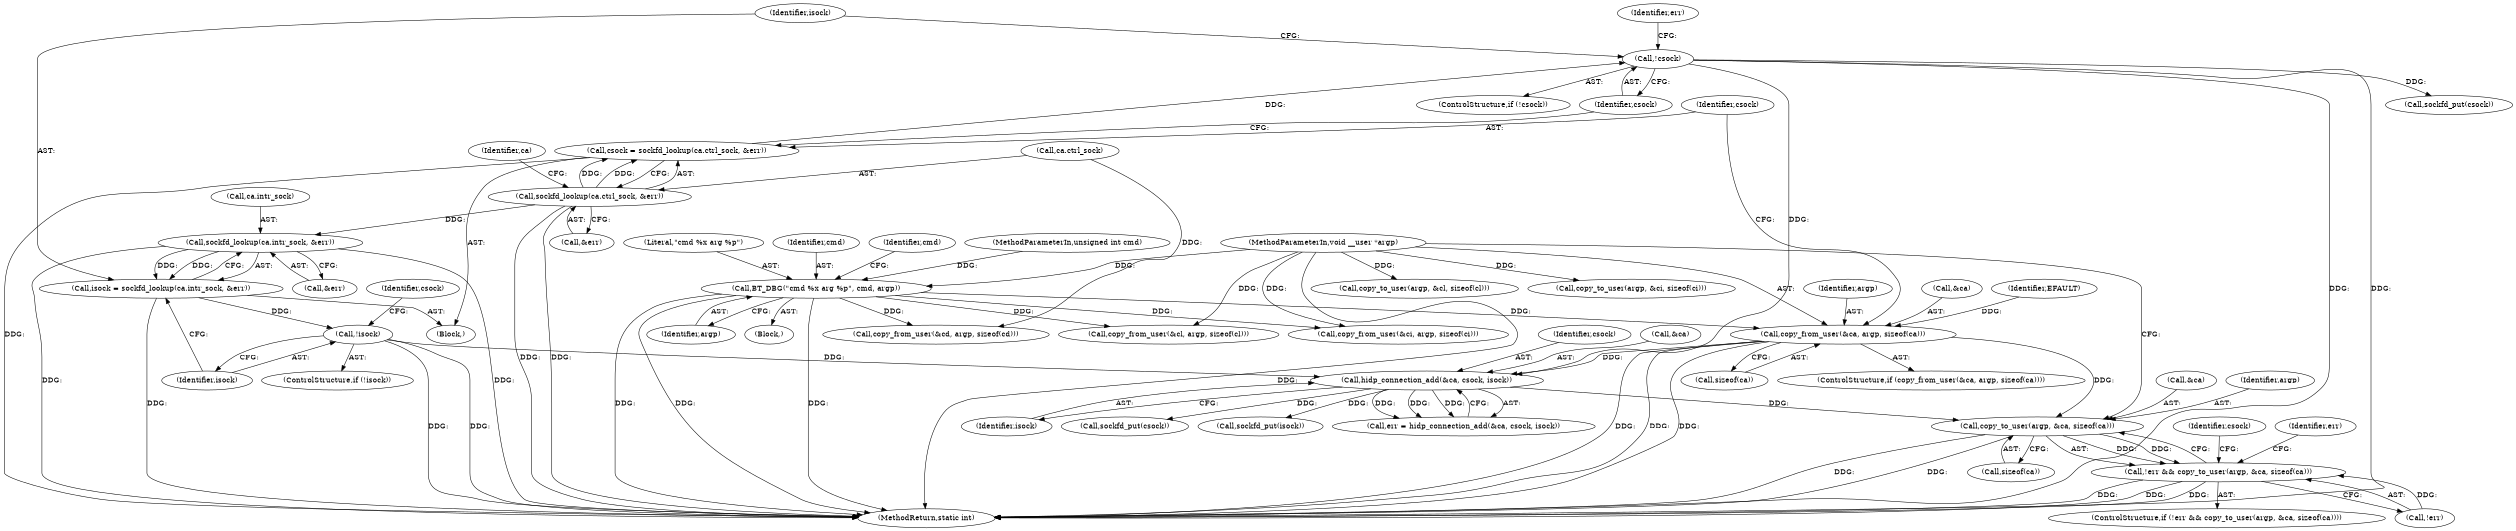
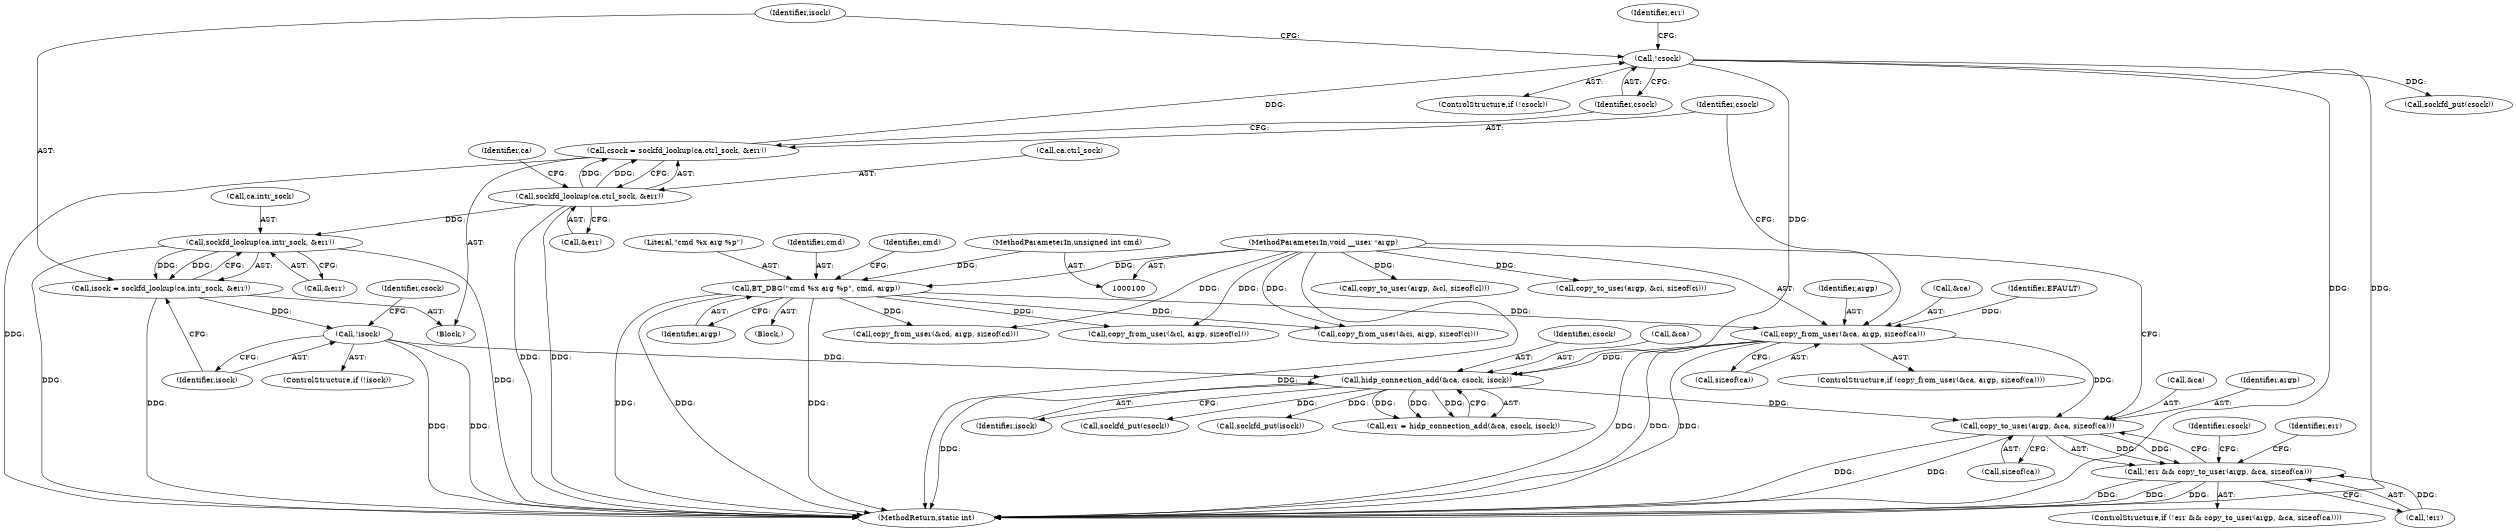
edge "(Call,ca.ctrl_sock)" -> "(Call,copy_from_user(&cd, argp, sizeof(cd)))": now "(MethodParameterIn,void __user *argp)" -> "(Call,copy_from_user(&cd, argp, sizeof(cd)))"
node "1000100": added
edge "(Call,hidp_connection_add(&ca, csock, isock))" -> "(MethodReturn,static int)": added, label "DDG:"
